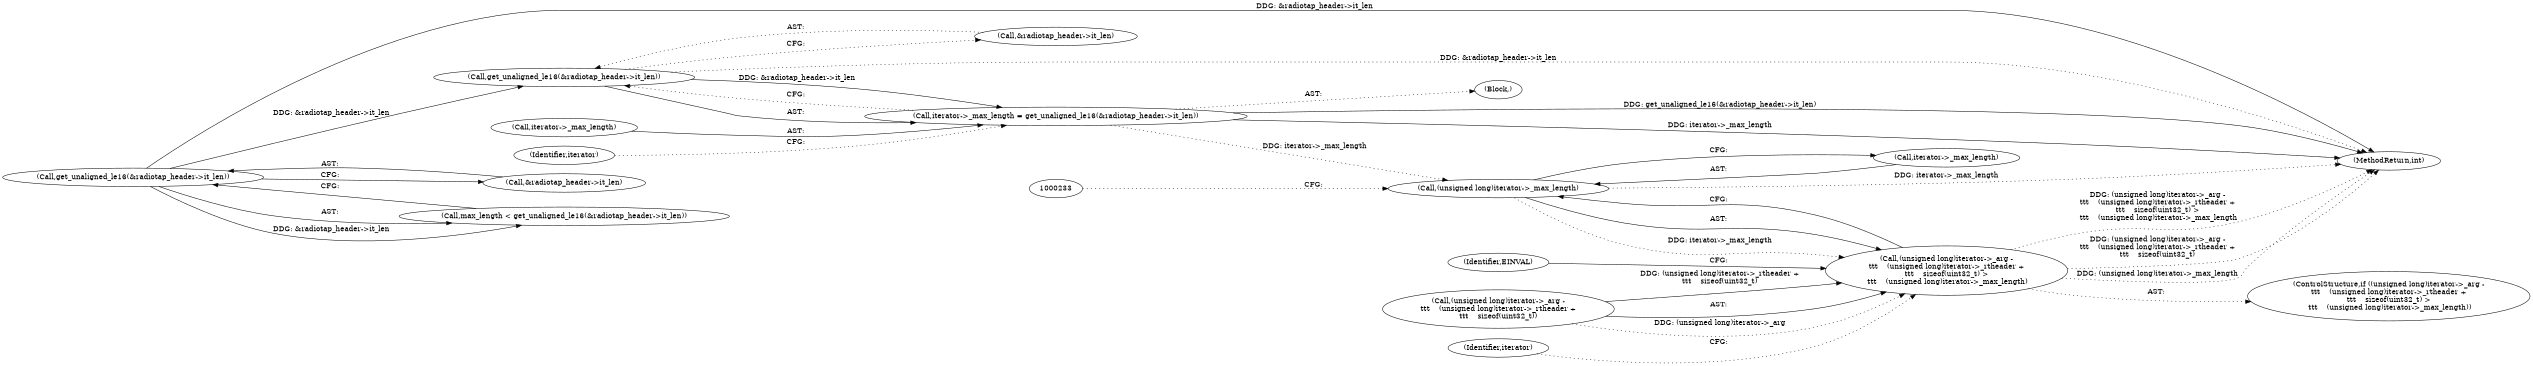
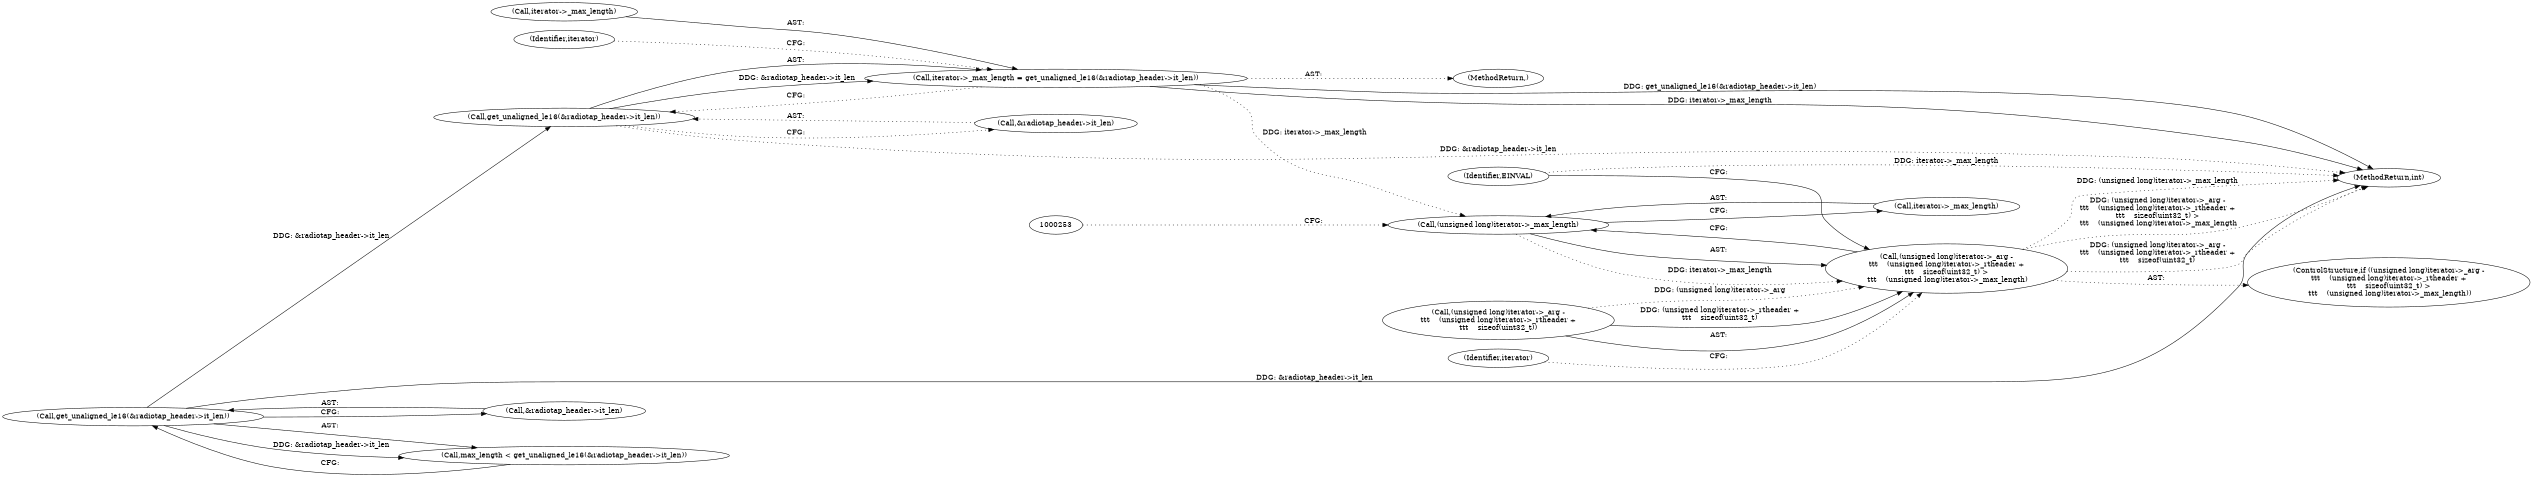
node "(Block,)": label "(Block,)" -> "(MethodReturn,)"
edge "(Call,(unsigned long)iterator->_max_length)" -> "(MethodReturn,int)": now "(Identifier,EINVAL)" -> "(MethodReturn,int)"
node "1000233": label "1000233" -> "1000253"
